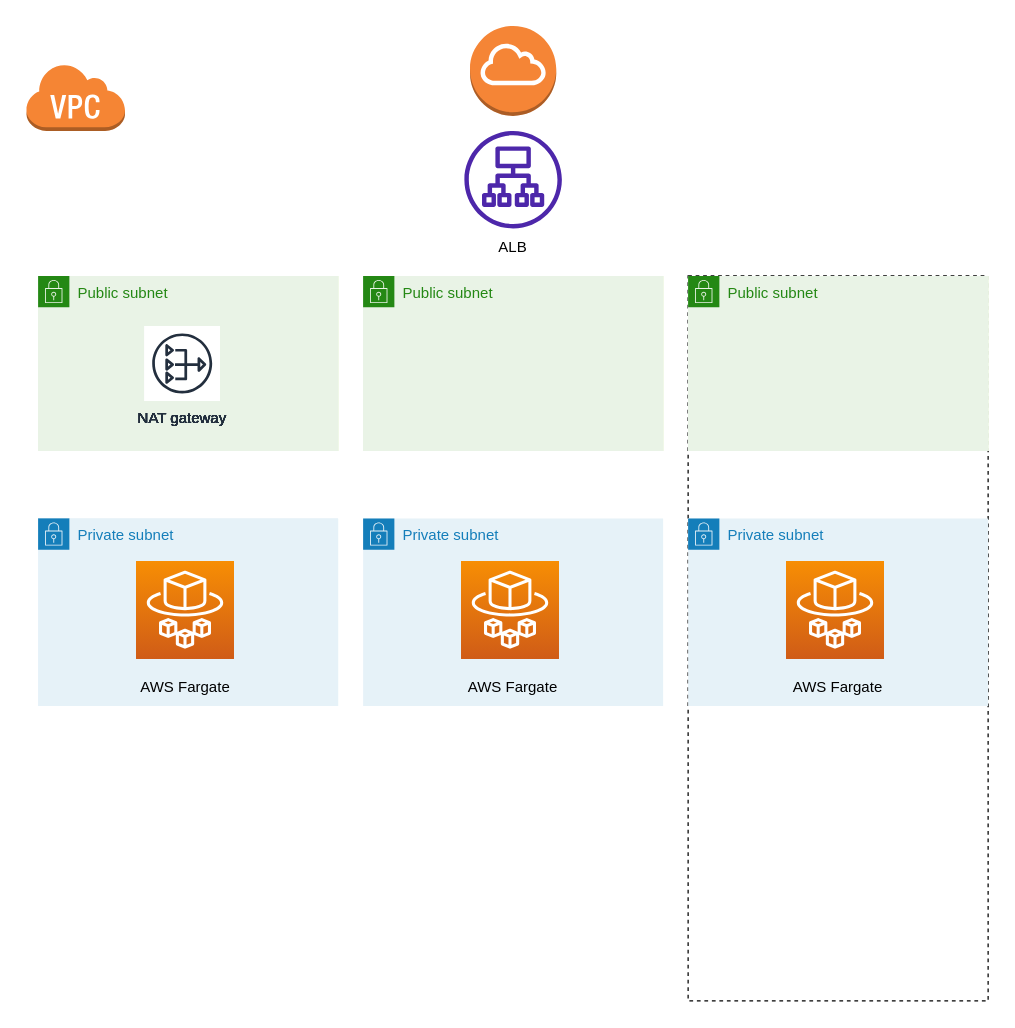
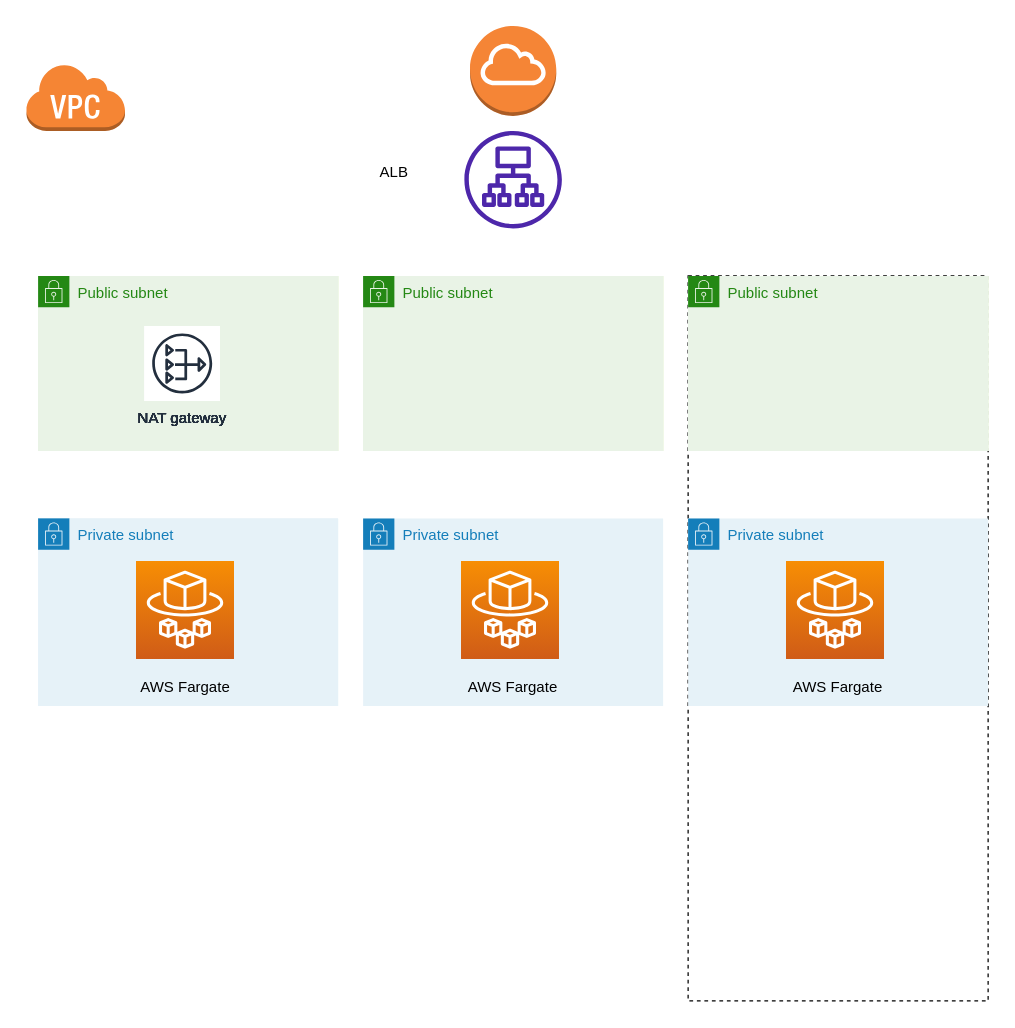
node "ALB": moved (513, 247) -> (394, 172)
